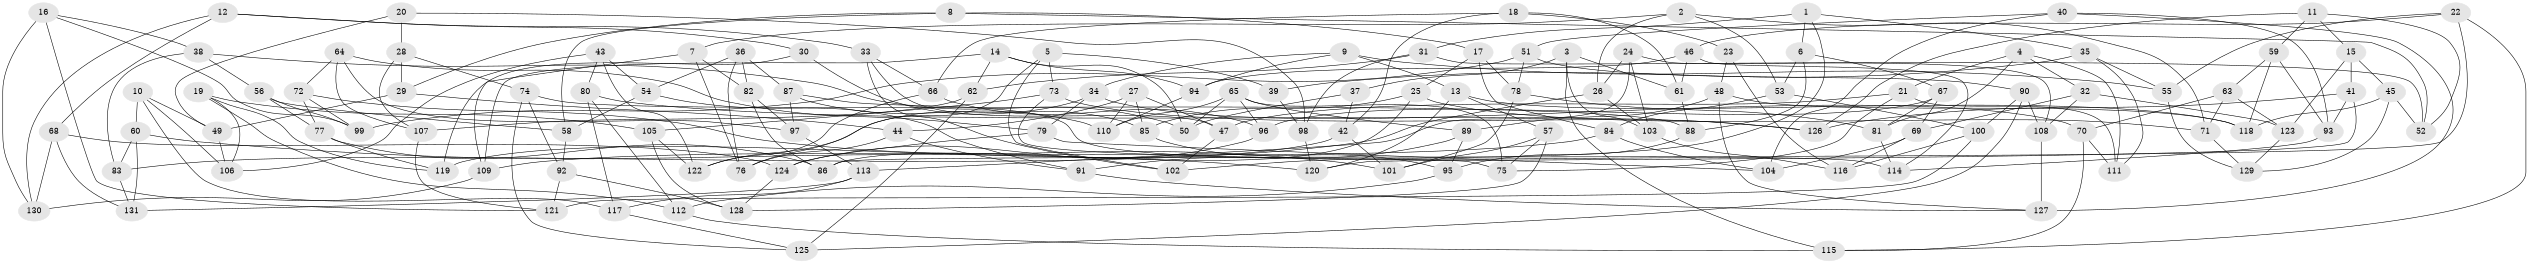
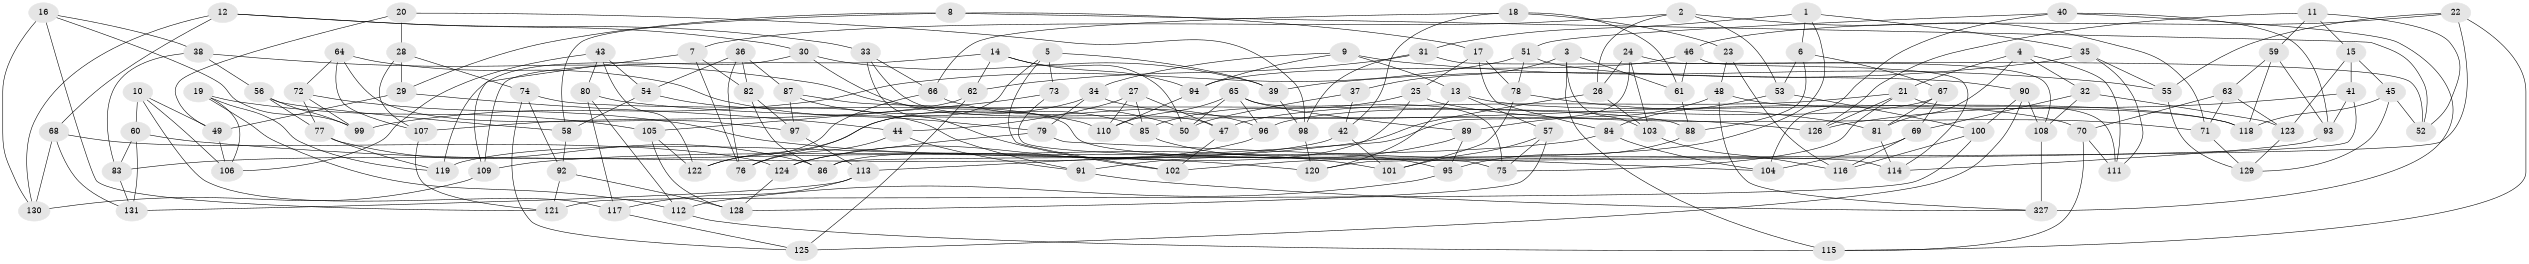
edge "30" -- "39": added
edge "73" -- "126": now "21" -- "126"
node "127": label "127" -> "327"
